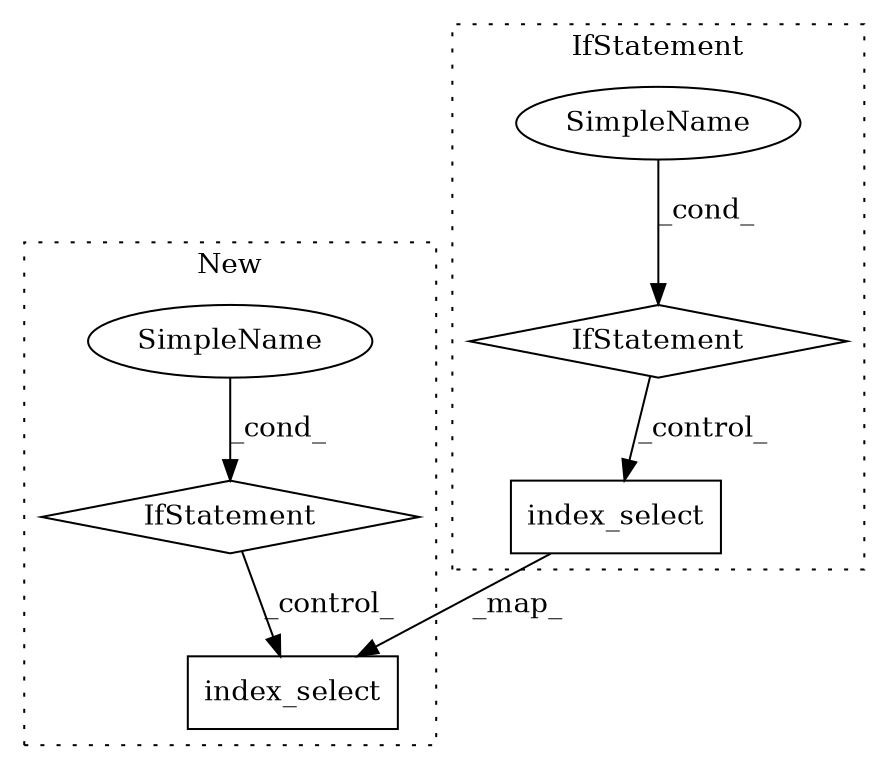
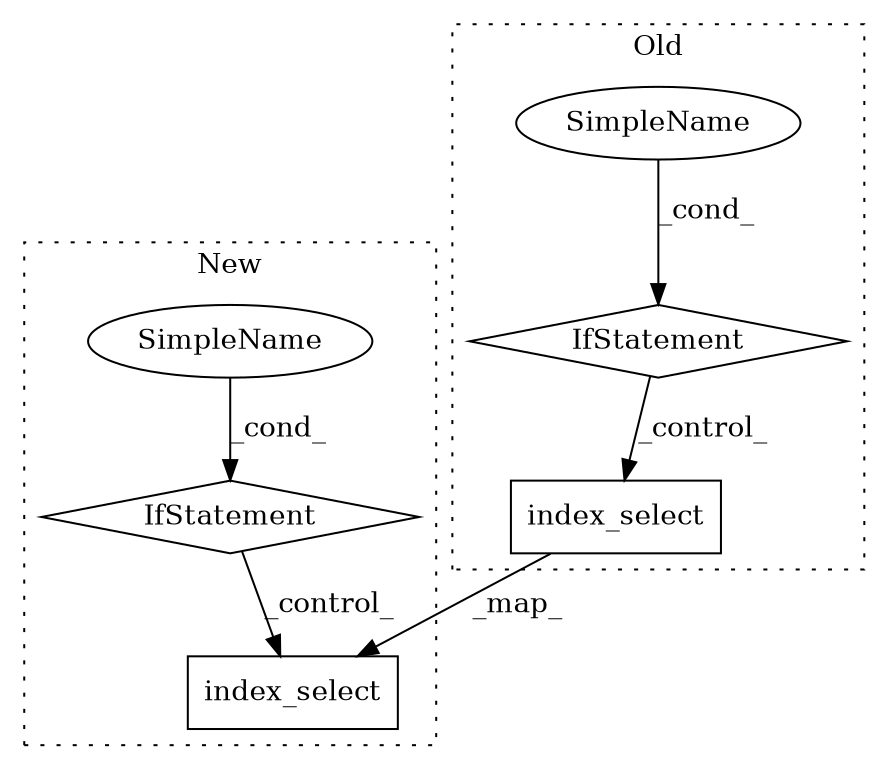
cluster "IfStatement": label "IfStatement" -> "Old"
